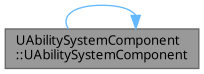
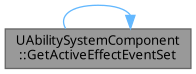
node "UAbilitySystemComponent ::UAbilitySystemComponent": label "UAbilitySystemComponent ::UAbilitySystemComponent" -> "UAbilitySystemComponent ::GetActiveEffectEventSet"
